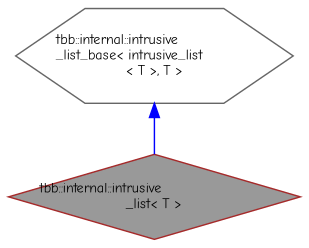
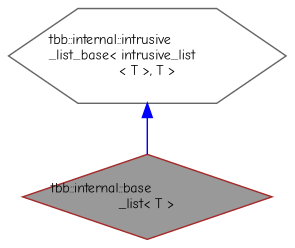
node "tbb::internal::intrusive _list< T >": label "tbb::internal::intrusive _list< T >" -> "tbb::internal::base _list< T >"
